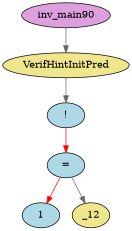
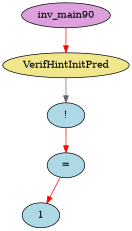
edge "inv_main90" -> "VerifHintInitPred": color gray40 -> red
node "_12": removed
